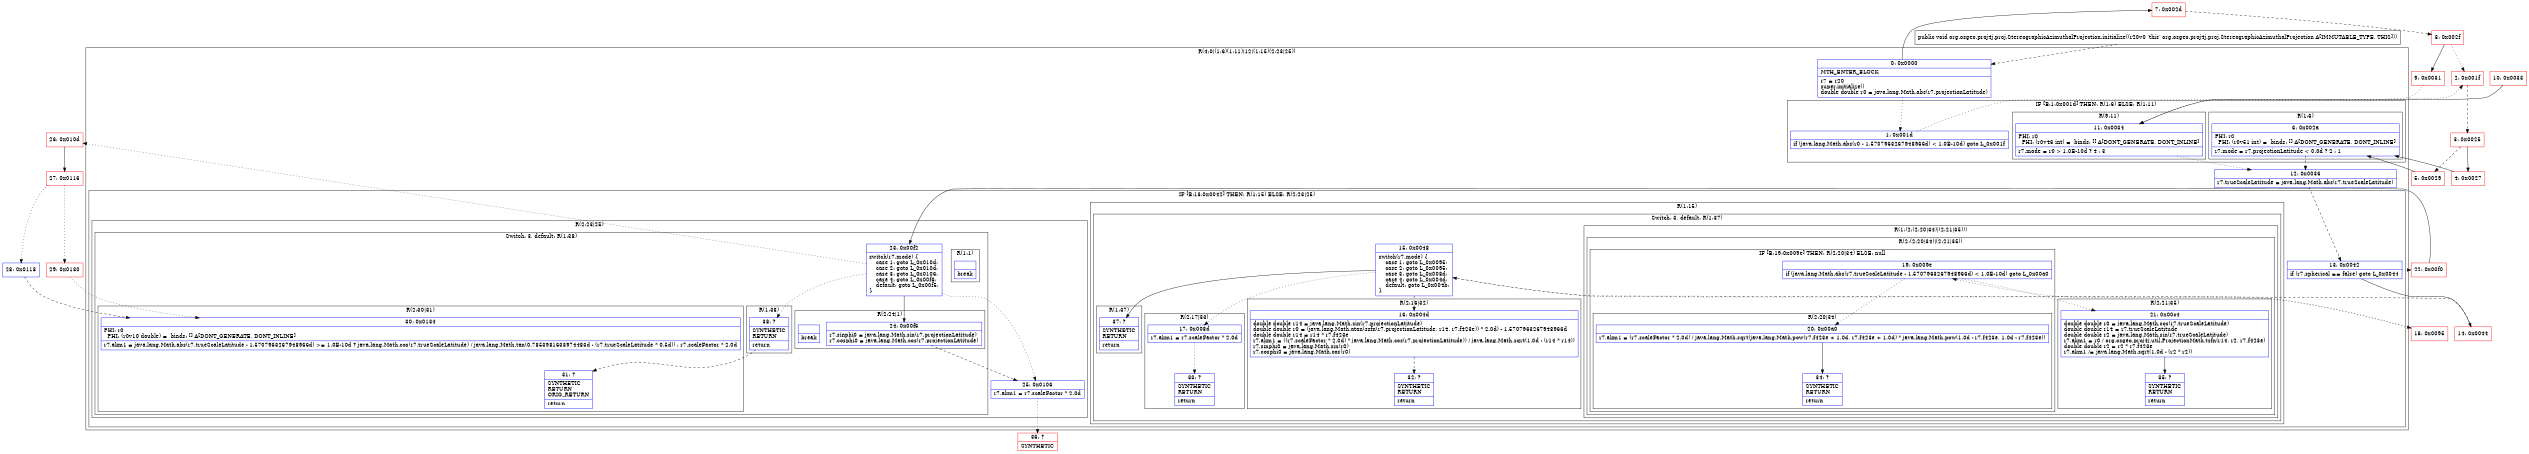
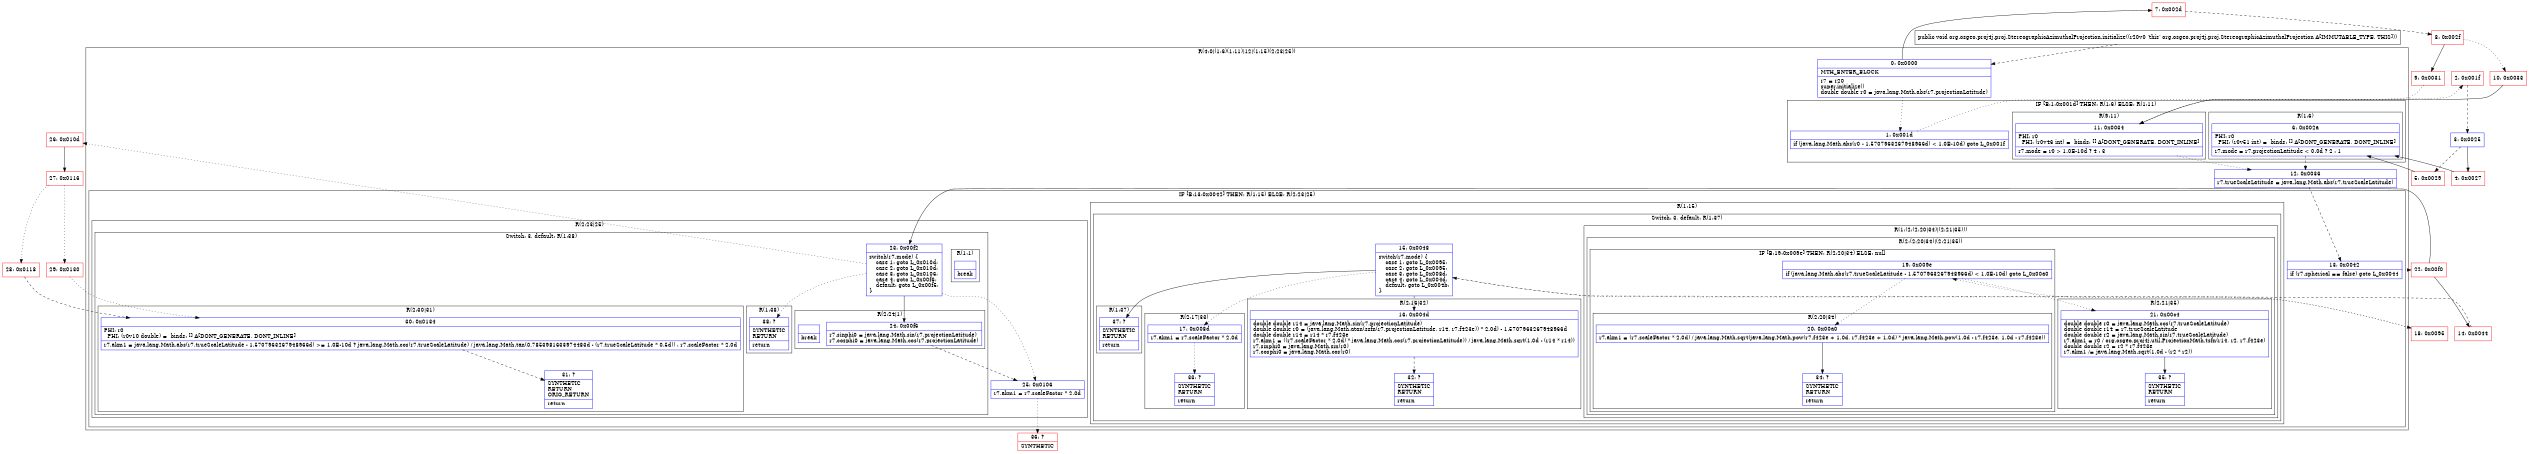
edge "8: 0x002f" -> "2: 0x001f": now "8: 0x002f" -> "10: 0x0033"
node "3: 0x0025": color red -> blue
node "28: 0x0118": color blue -> red
edge "13: 0x0042" -> "14: 0x0044": now "22: 0x00f0" -> "14: 0x0044"
edge "38: ?" -> "31: ?": now "30: 0x0134" -> "31: ?"
